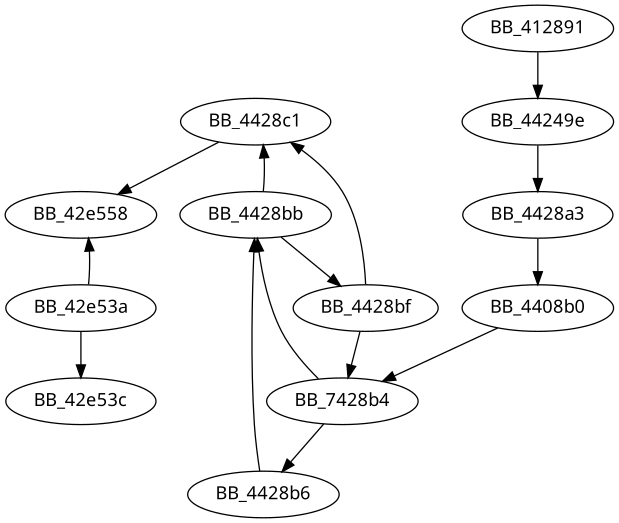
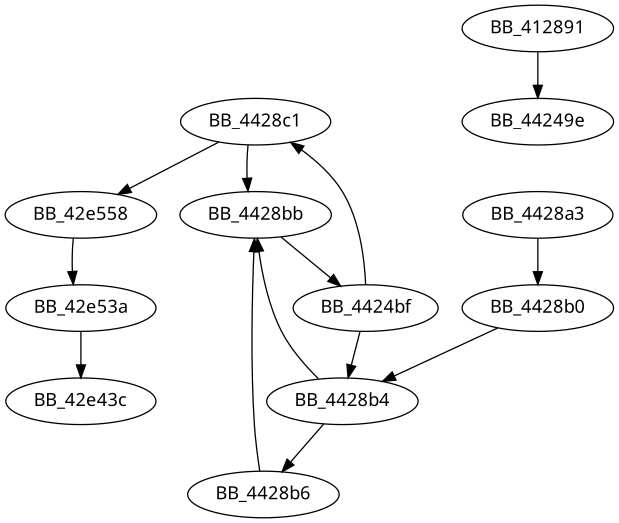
edge "BB_44249e" -> "BB_4428a3": removed
edge "BB_4428bb" -> "BB_4428c1": reversed
edge "BB_42e53a" -> "BB_42e558": reversed
node "BB_4428bf": label "BB_4428bf" -> "BB_4424bf"
node "BB_4408b0": label "BB_4408b0" -> "BB_4428b0"
node "BB_42e53c": label "BB_42e53c" -> "BB_42e43c"
node "BB_7428b4": label "BB_7428b4" -> "BB_4428b4"
